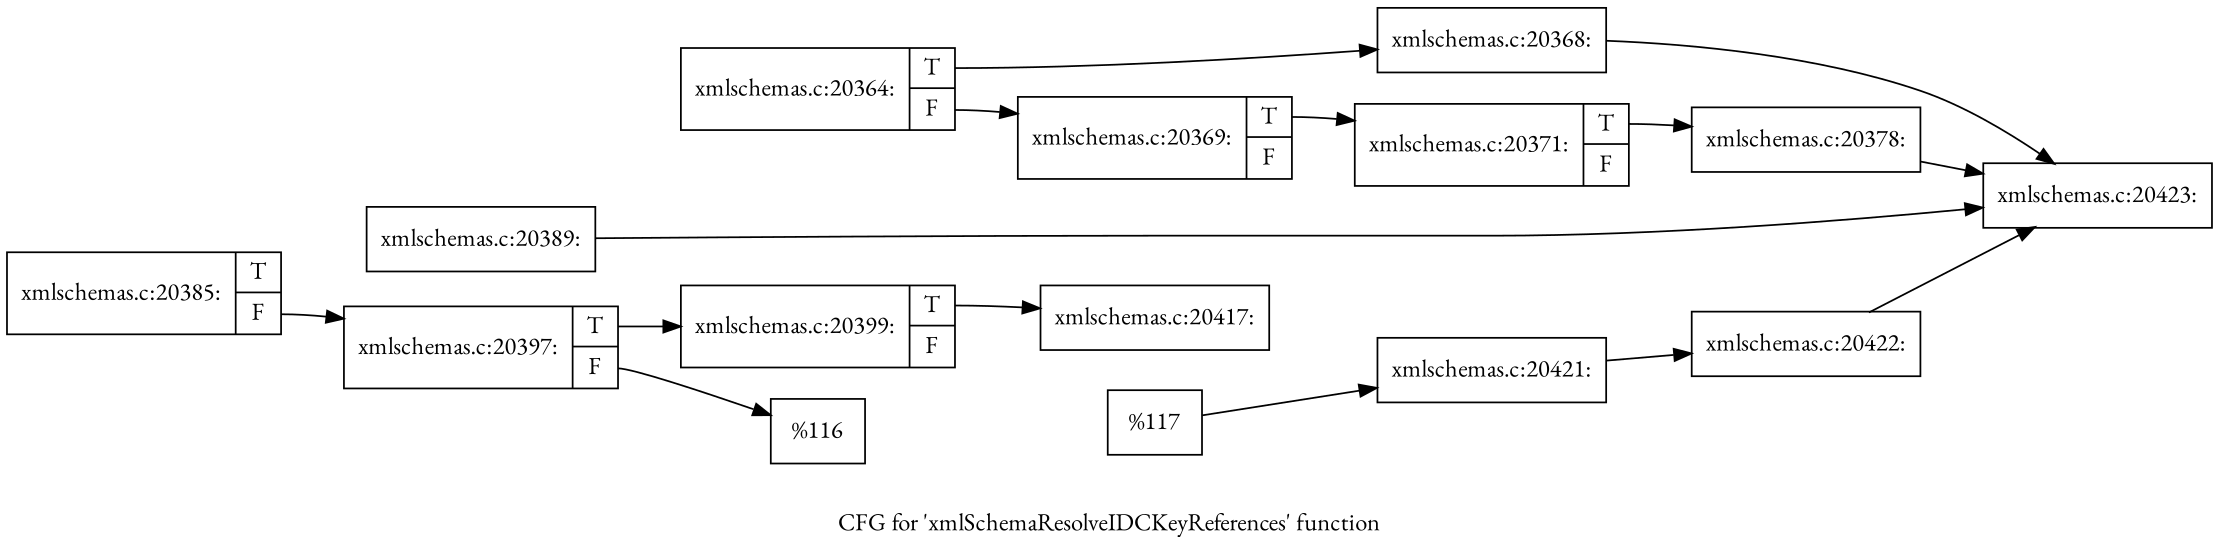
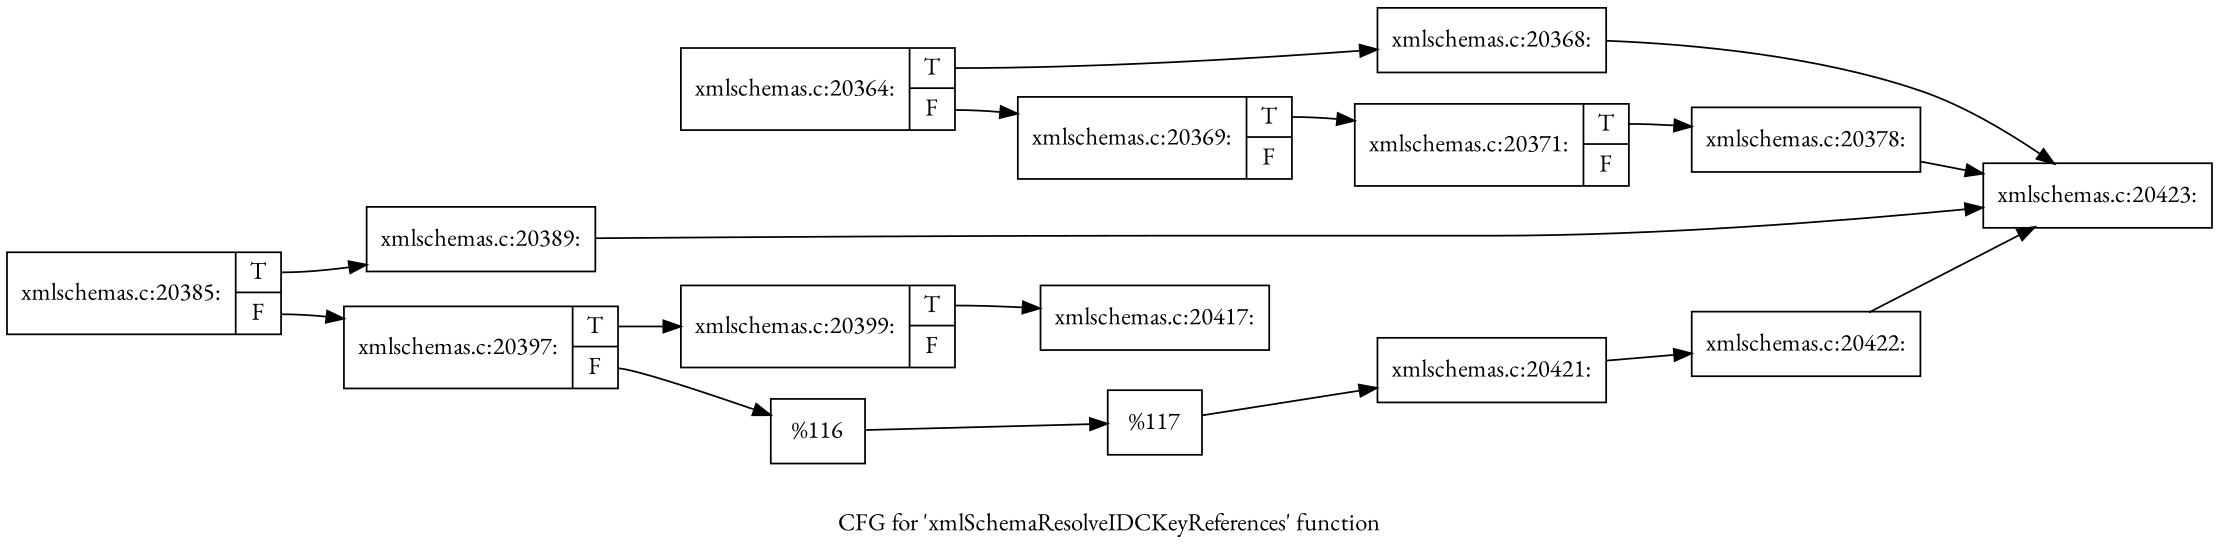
edge "xmlschemas.c:20385:" -> "xmlschemas.c:20389:": added
edge "%116" -> "%117": added
